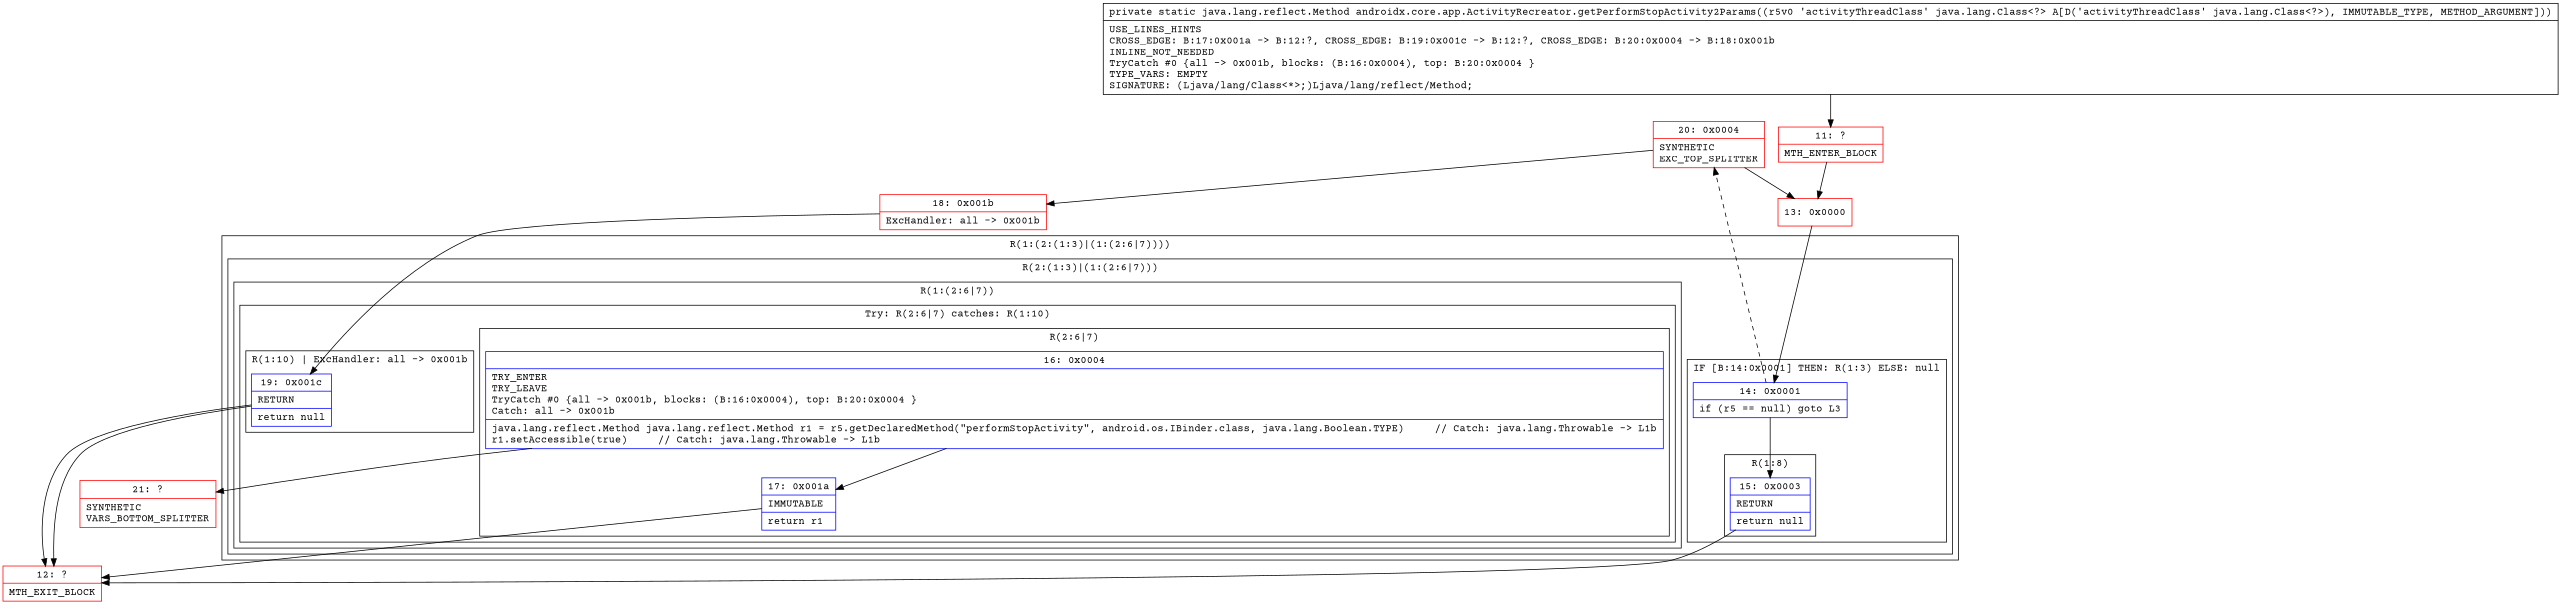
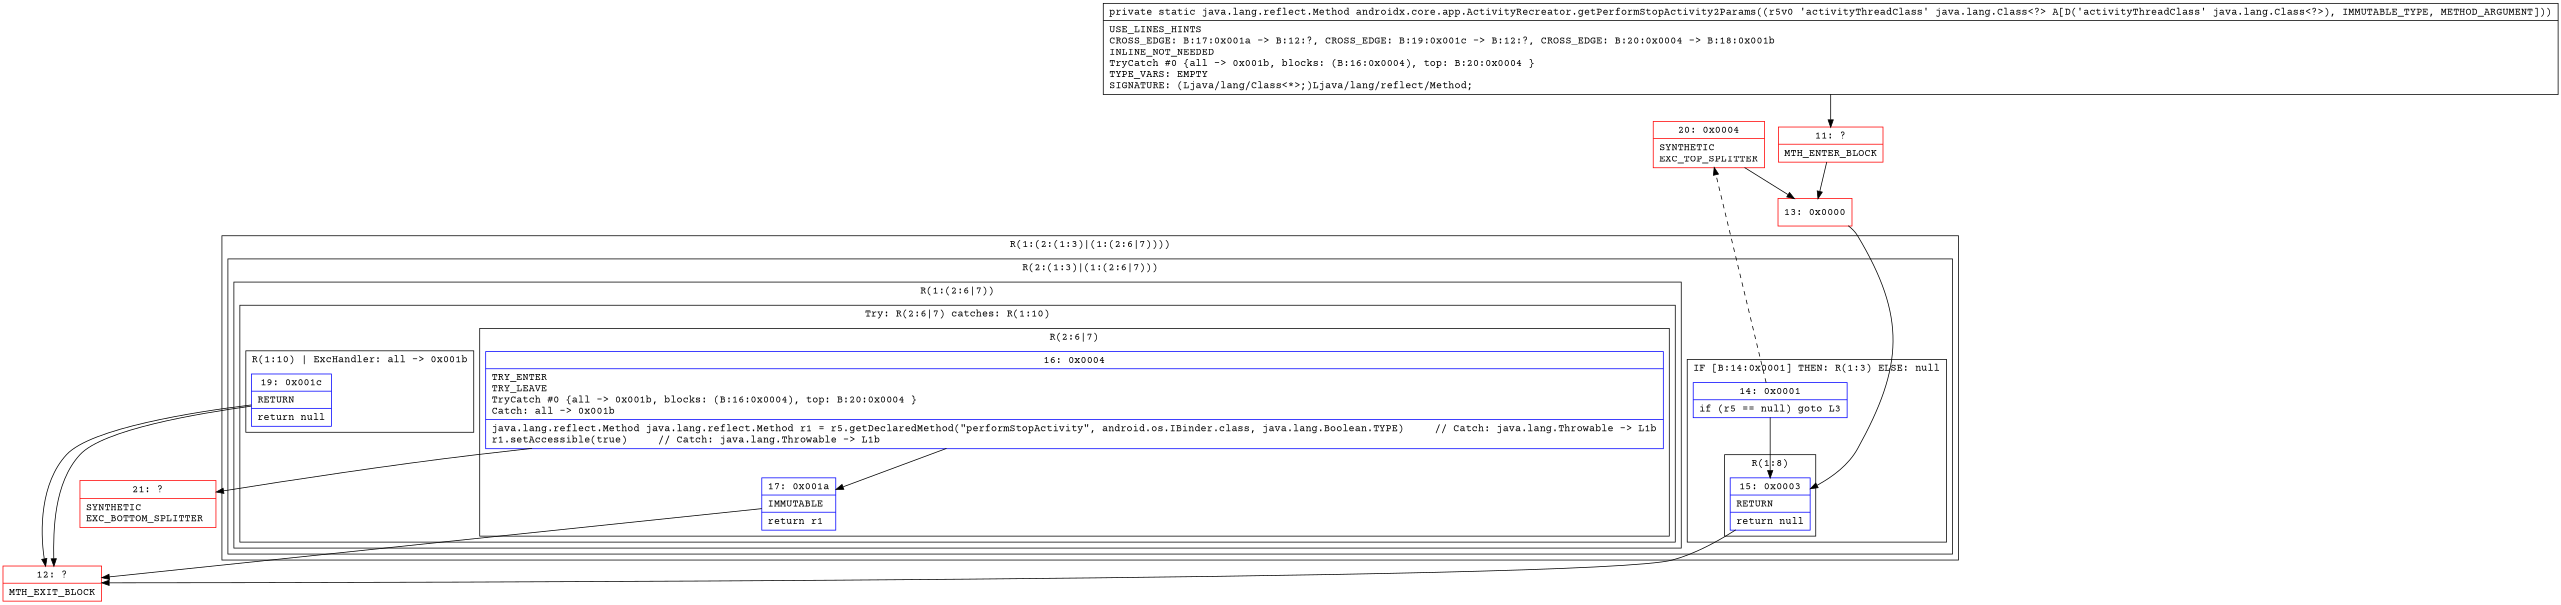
node "18: 0x001b": removed
edge "13: 0x0000" -> "14: 0x0001": now "13: 0x0000" -> "15: 0x0003"
node "21: ?": text "VARS_BOTTOM_SPLITTER" -> "EXC_BOTTOM_SPLITTER"
